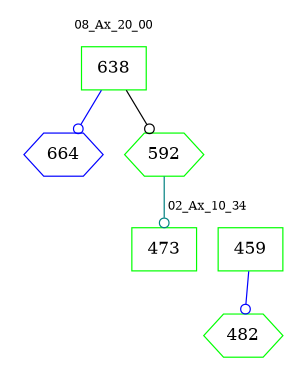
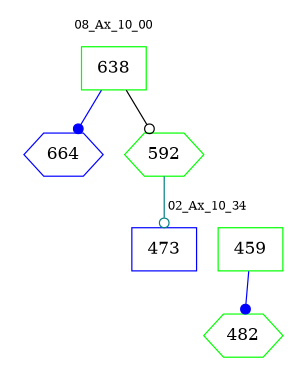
cluster "08_Ax_20_00": label "08_Ax_20_00" -> "08_Ax_10_00"
edge "638" -> "664": arrowhead odot -> dot
node "473": color green -> blue
edge "459" -> "482": arrowhead odot -> dot
